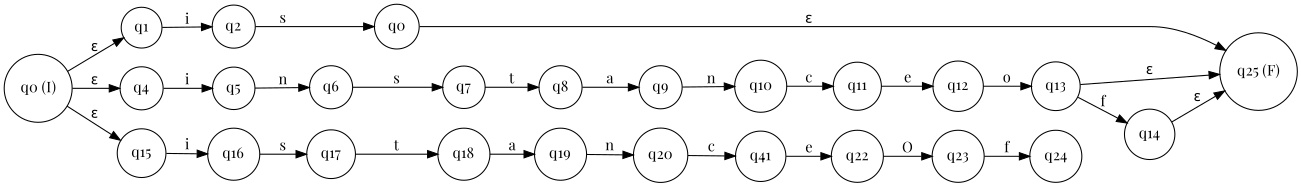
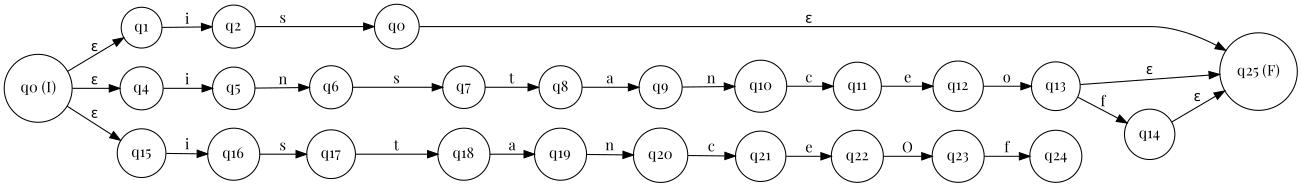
node "q41": label "q41" -> "q21"
